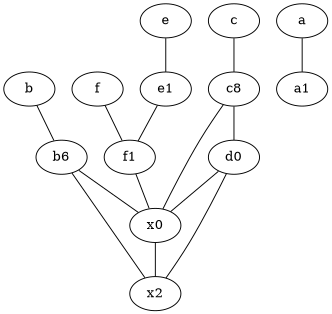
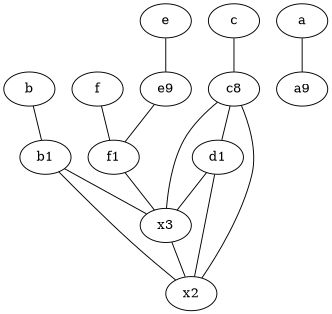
node "e1": label "e1" -> "e9"
node "a1": label "a1" -> "a9"
node "b6": label "b6" -> "b1"
node "d0": label "d0" -> "d1"
edge "c8" -- "x2": added
node "x0": label "x0" -> "x3"
